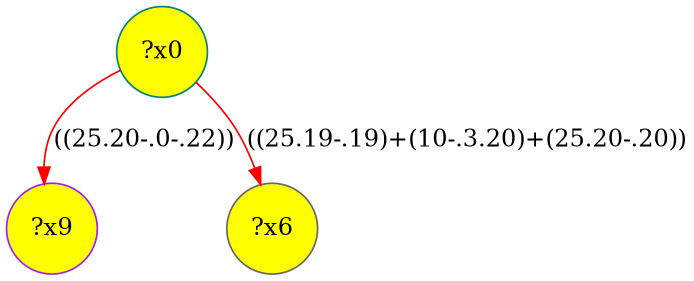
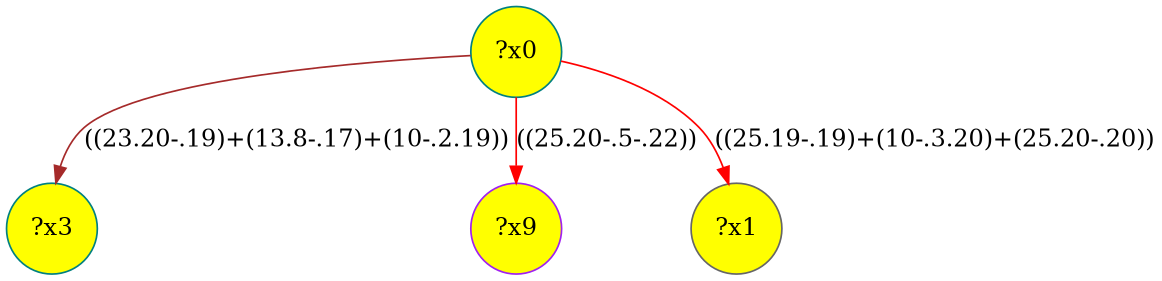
edge "?x0" -> "?x9": label "((25.20-.0-.22))" -> "((25.20-.5-.22))"
node "?x3": added
node "?x6": label "?x6" -> "?x1"
